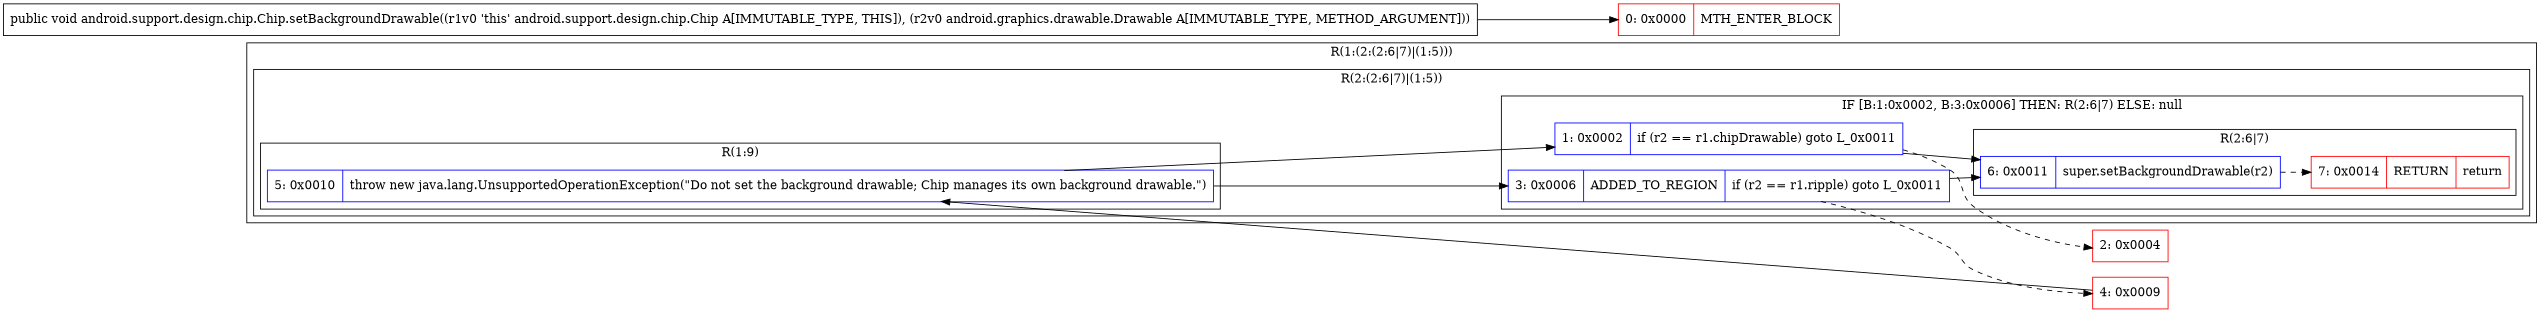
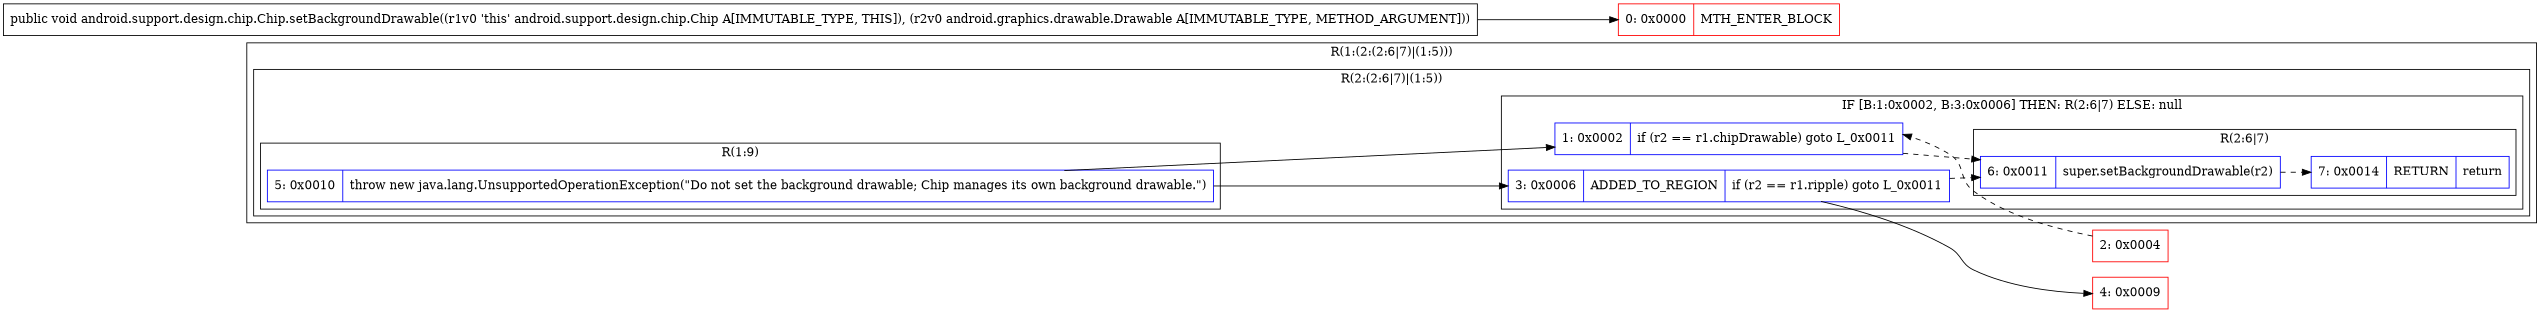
edge "1: 0x0002" -> "6: 0x0011": style solid -> dashed
node "7: 0x0014": color red -> blue
edge "3: 0x0006" -> "6: 0x0011": style solid -> dashed
edge "1: 0x0002" -> "2: 0x0004": reversed
edge "4: 0x0009" -> "5: 0x0010": removed
edge "3: 0x0006" -> "4: 0x0009": style dashed -> solid
